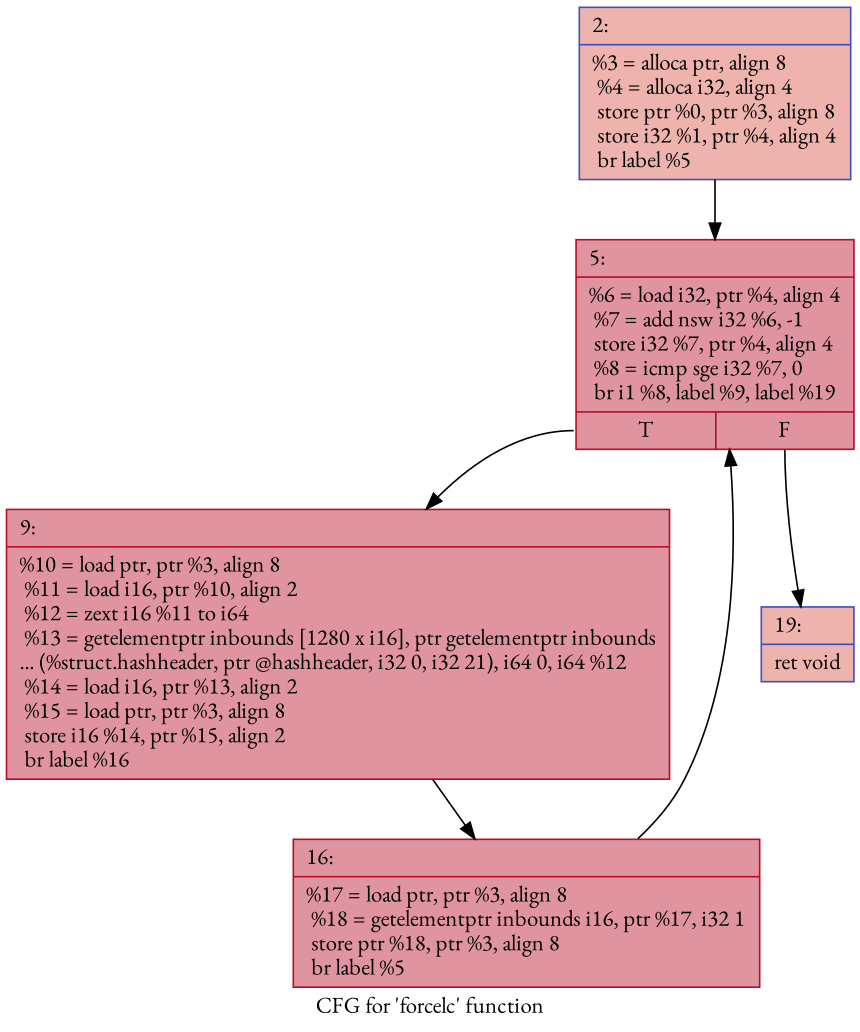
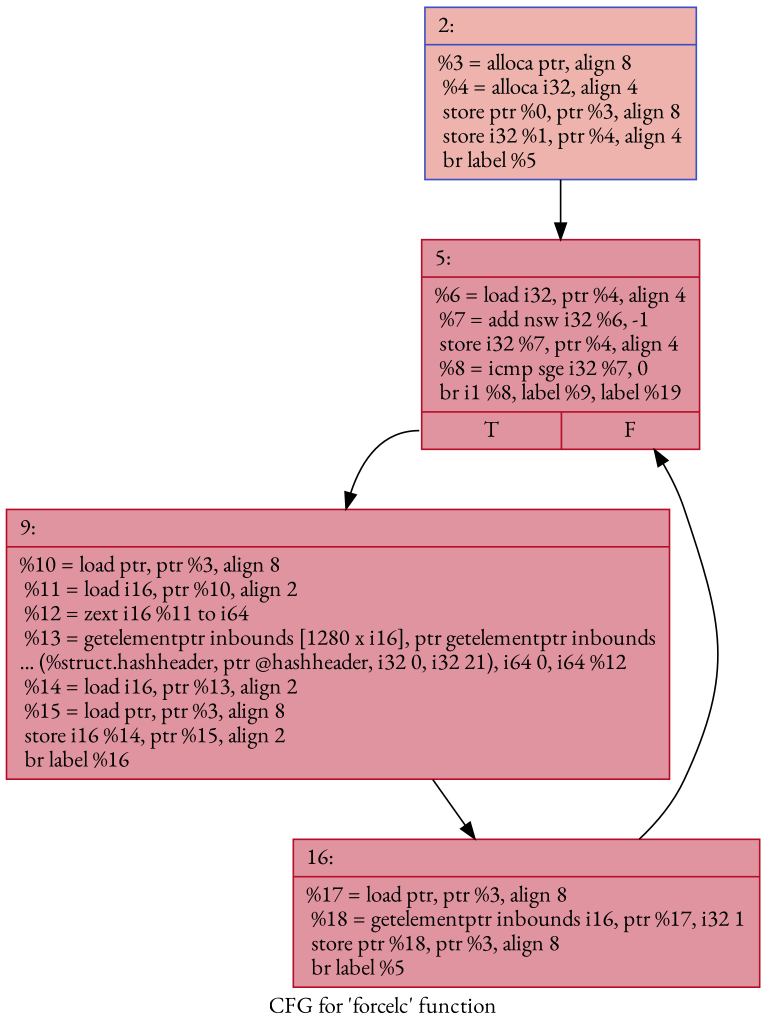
node "19:": removed
